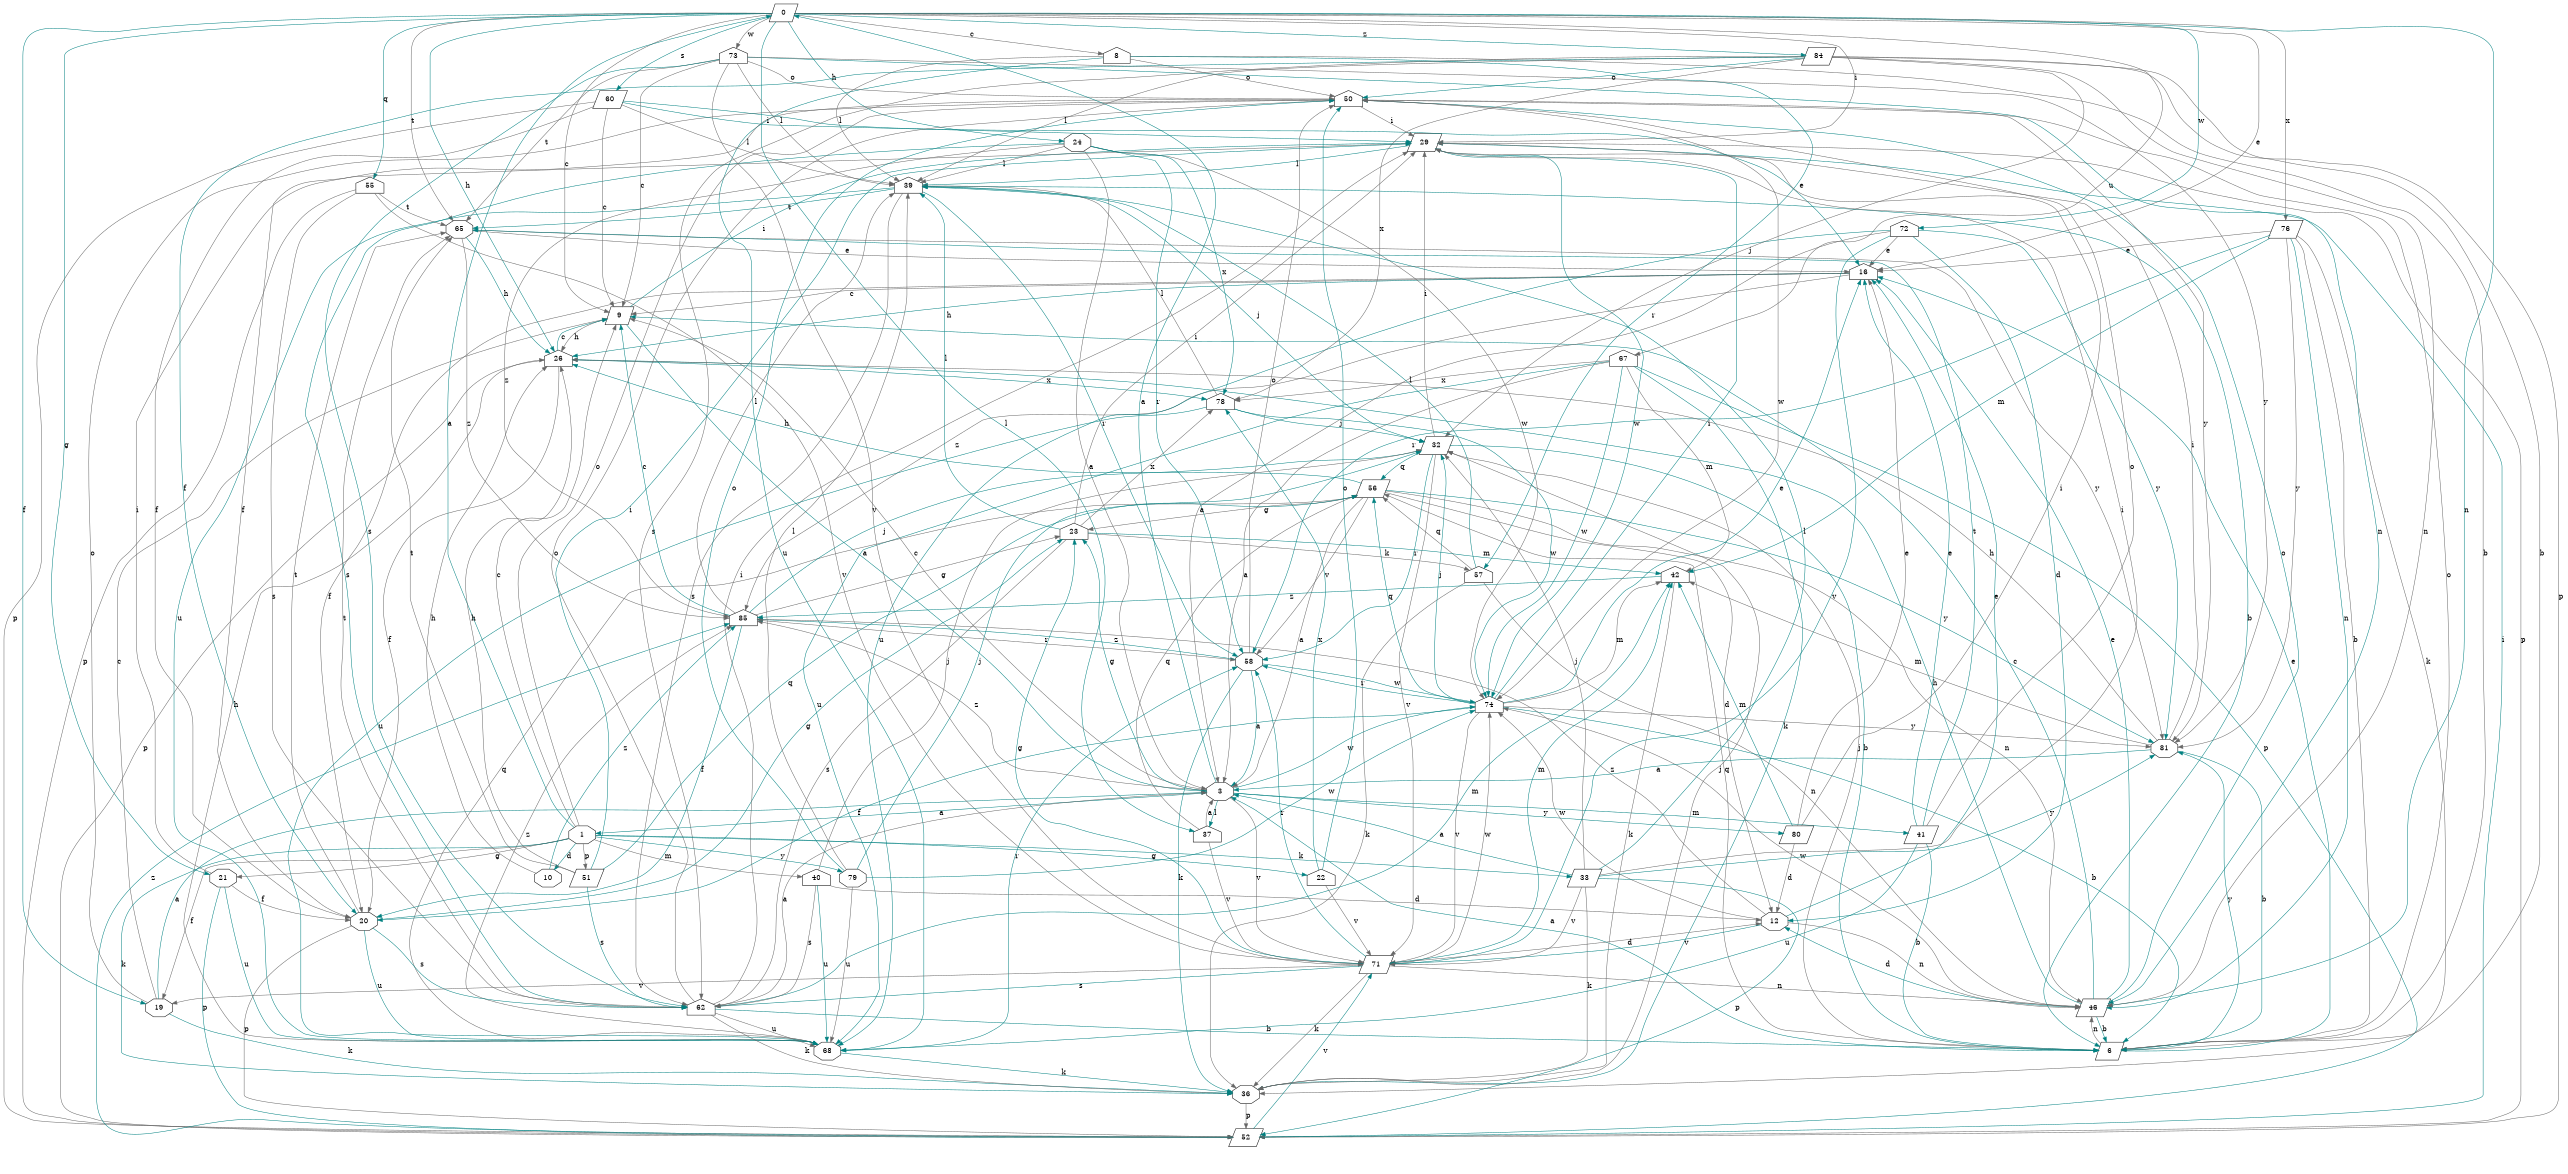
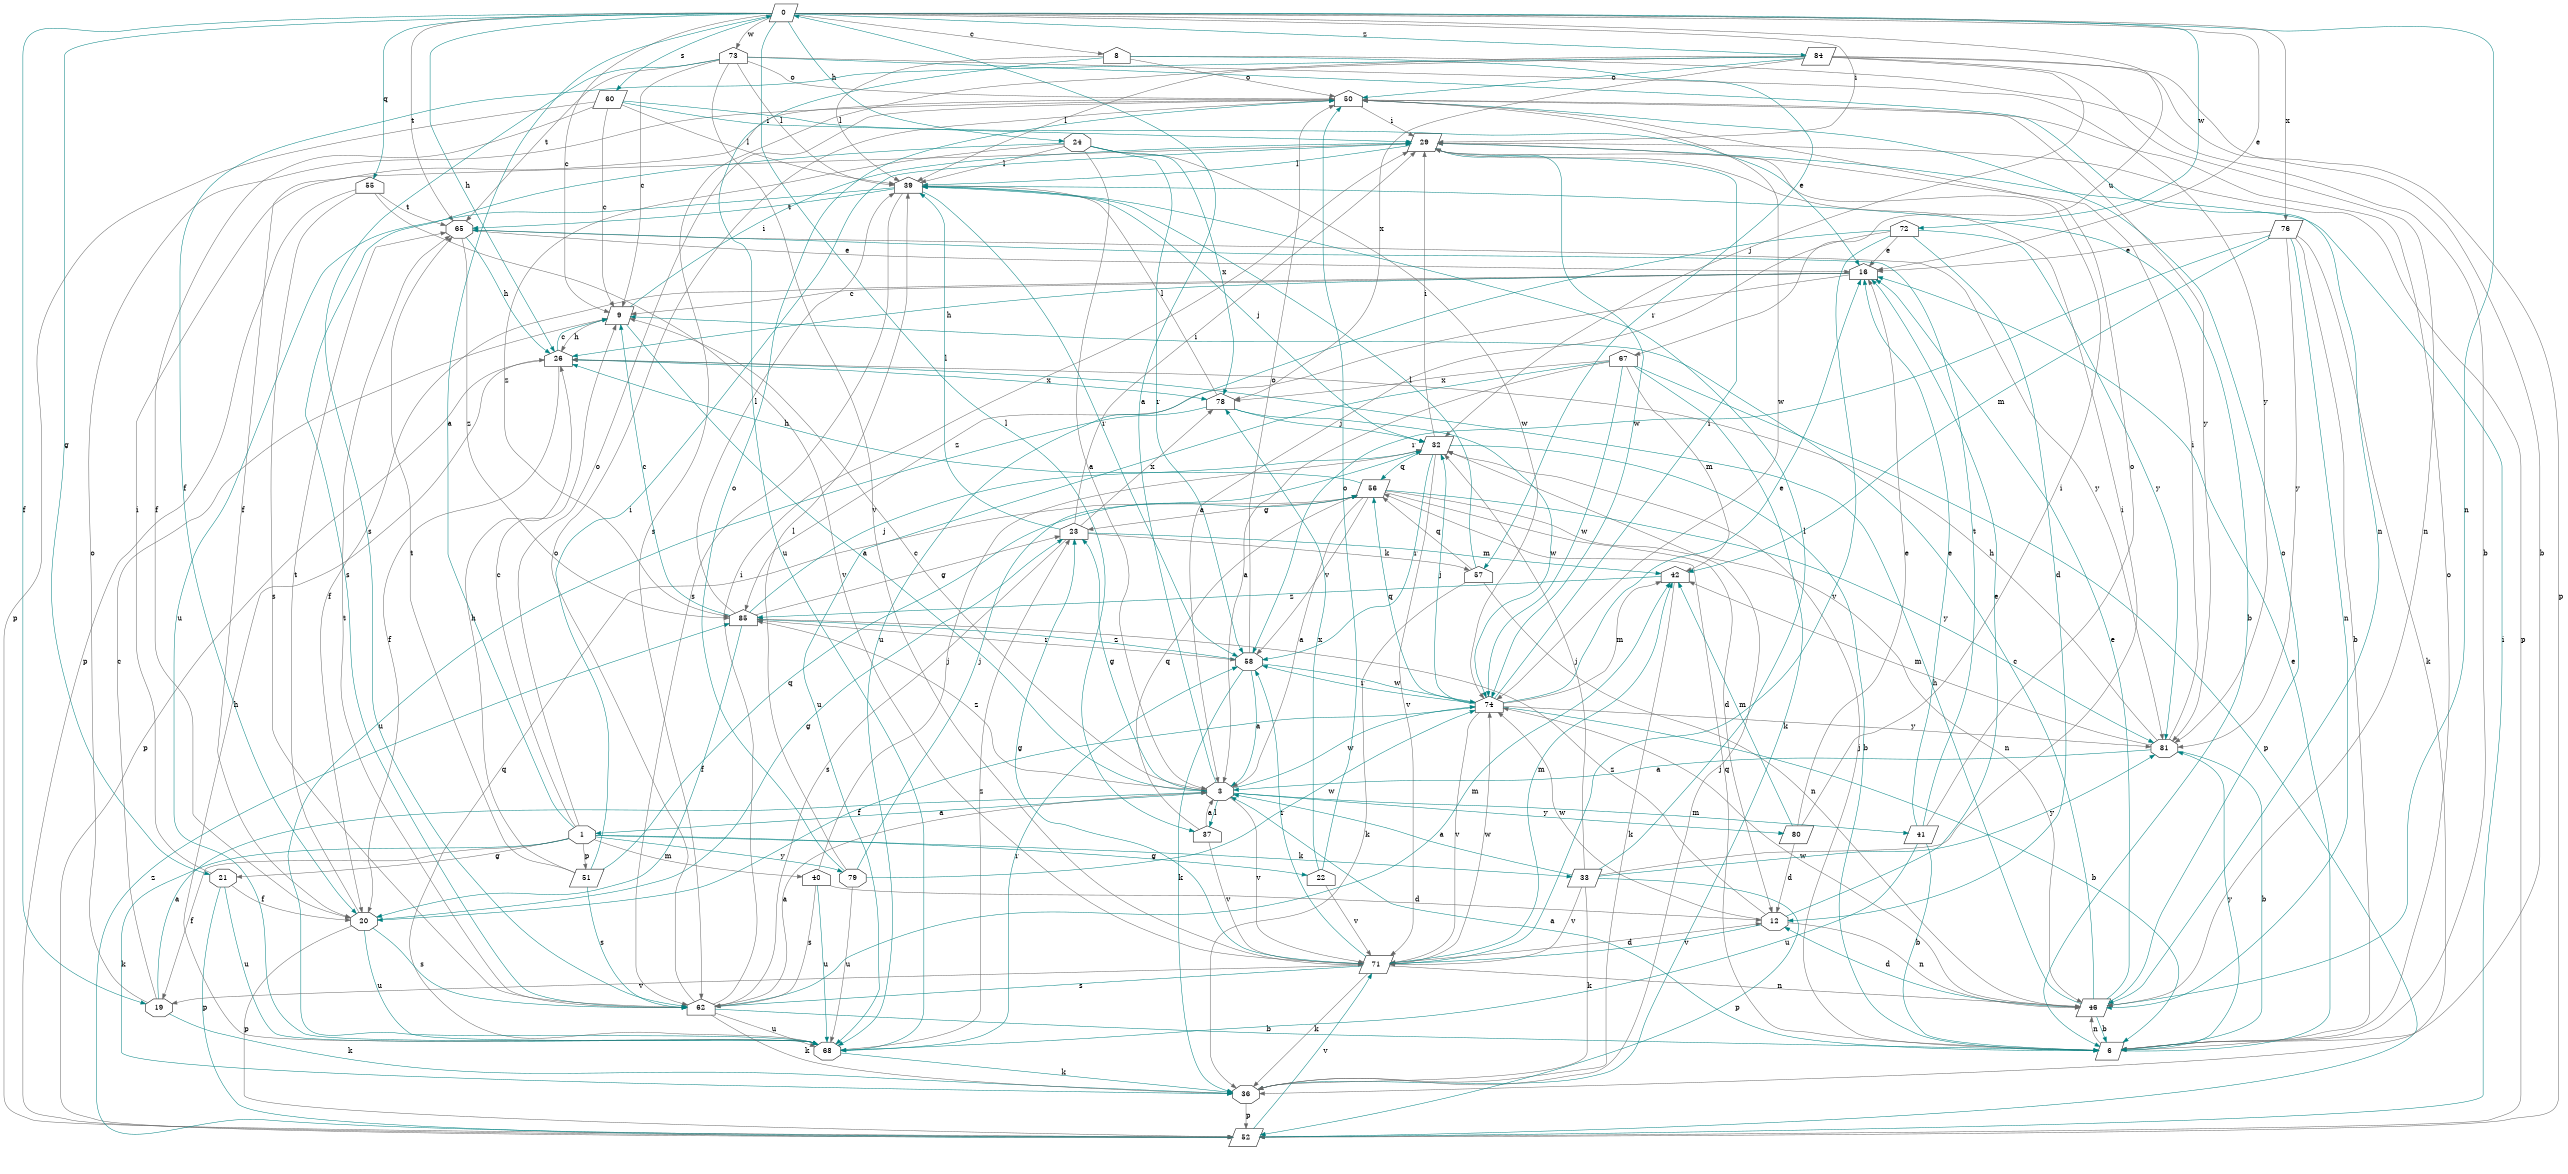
node "10": removed
edge "68" -> "85": now "68" -> "23"
